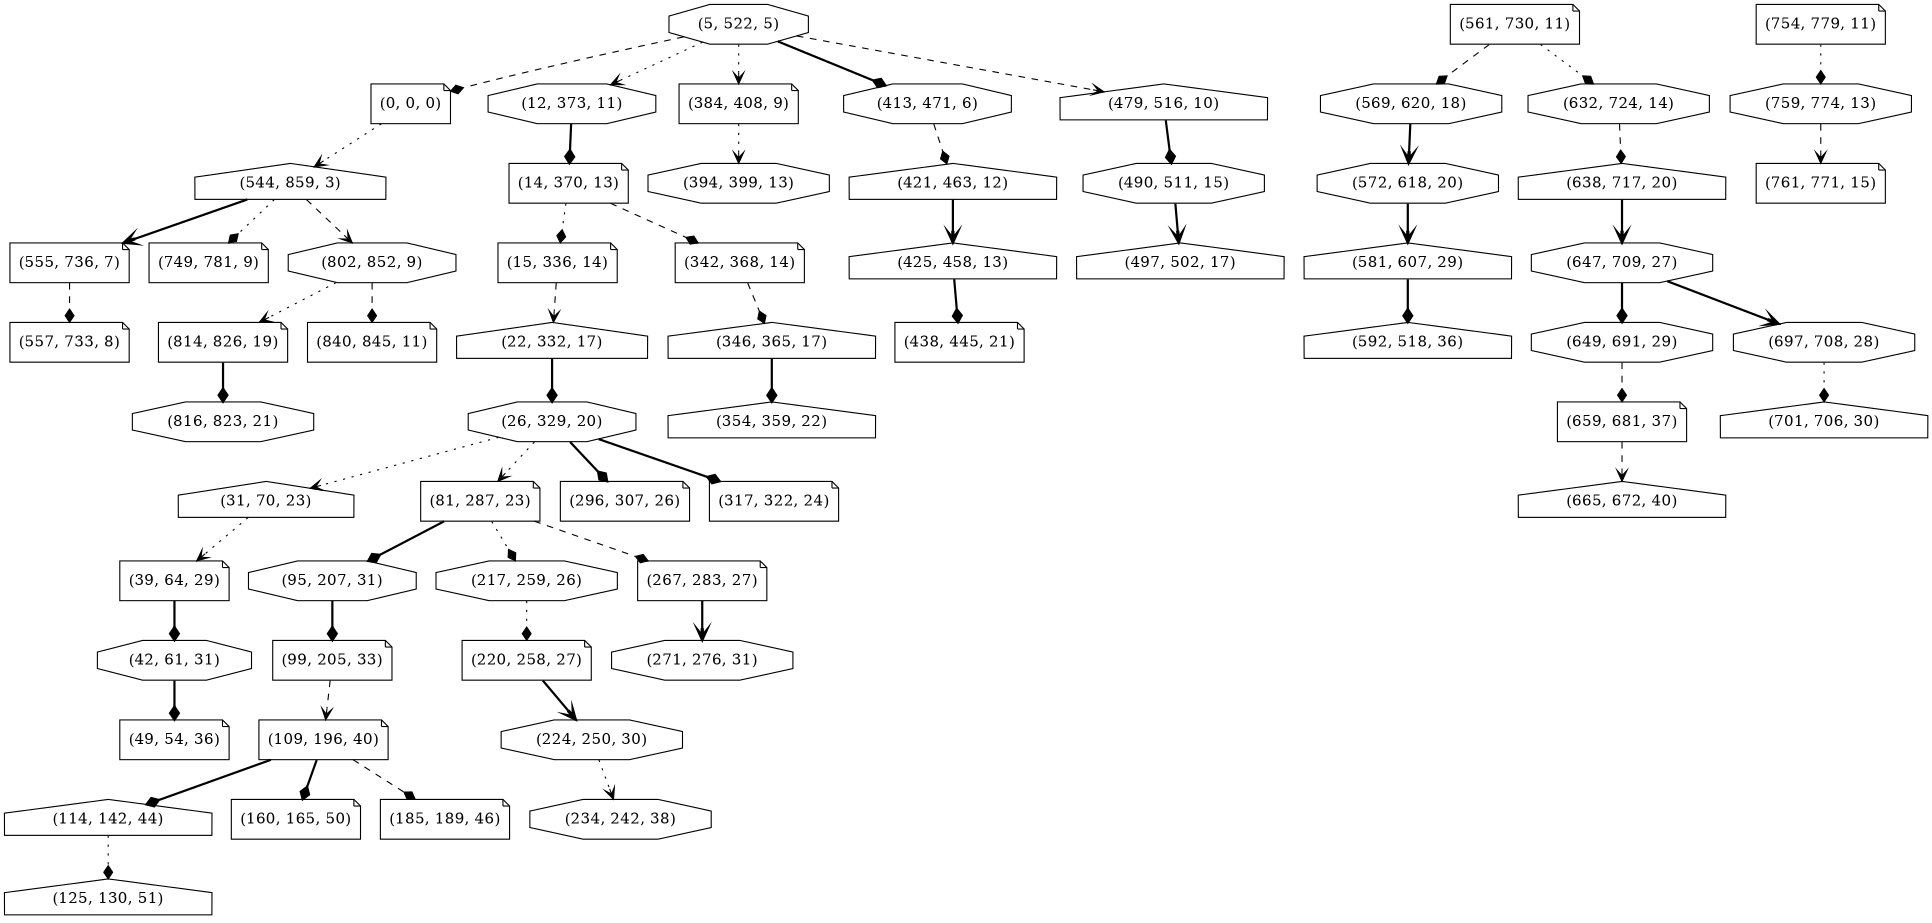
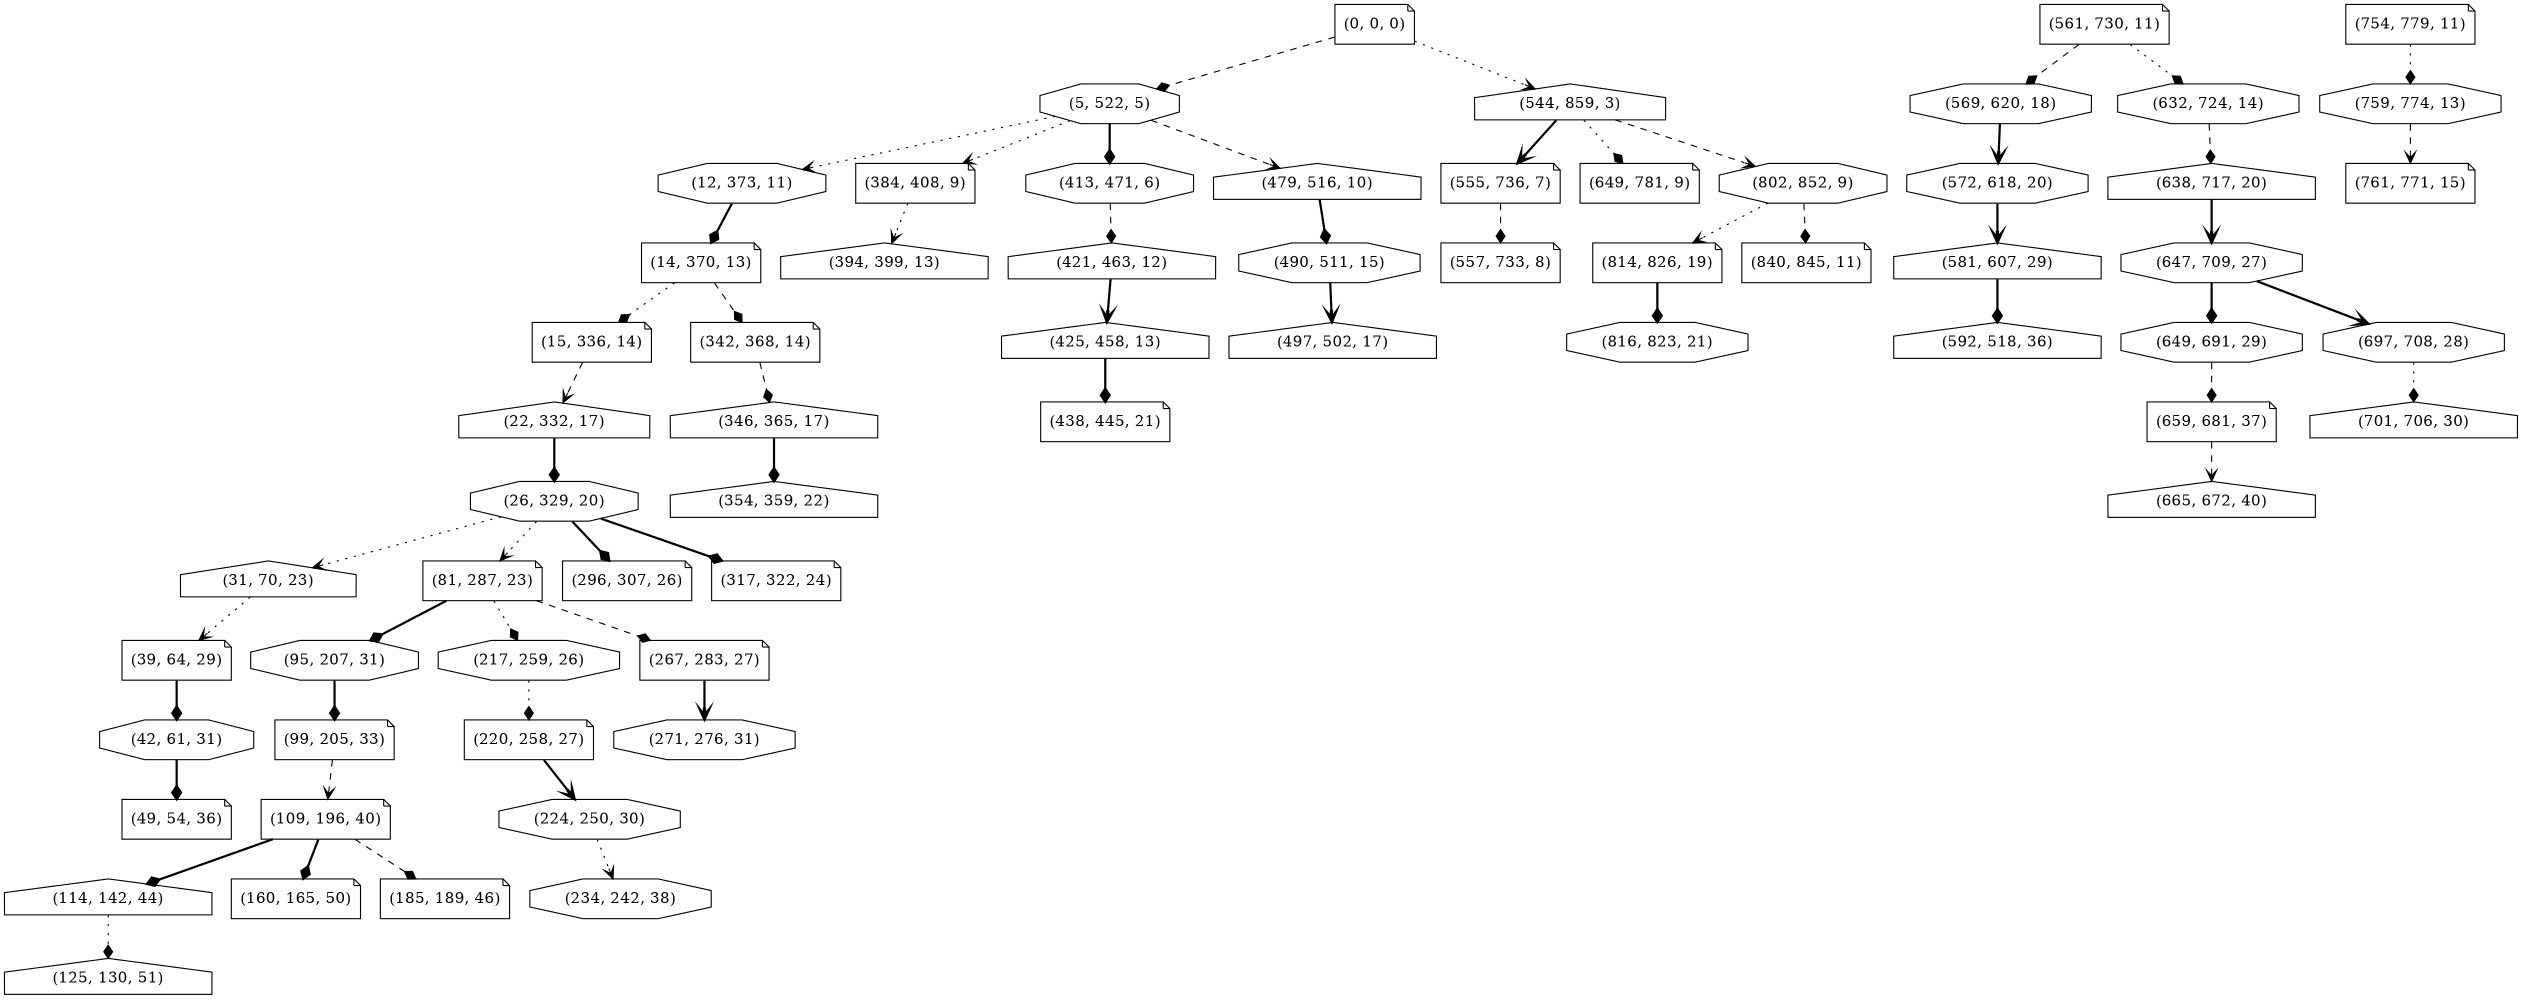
edge "(5, 522, 5)" -> "(0, 0, 0)": reversed
node "(394, 399, 13)": shape octagon -> house
node "(749, 781, 9)": label "(749, 781, 9)" -> "(649, 781, 9)"
